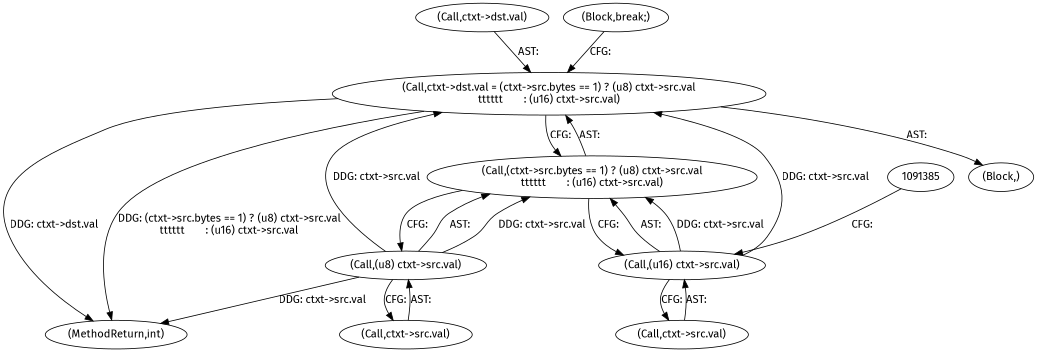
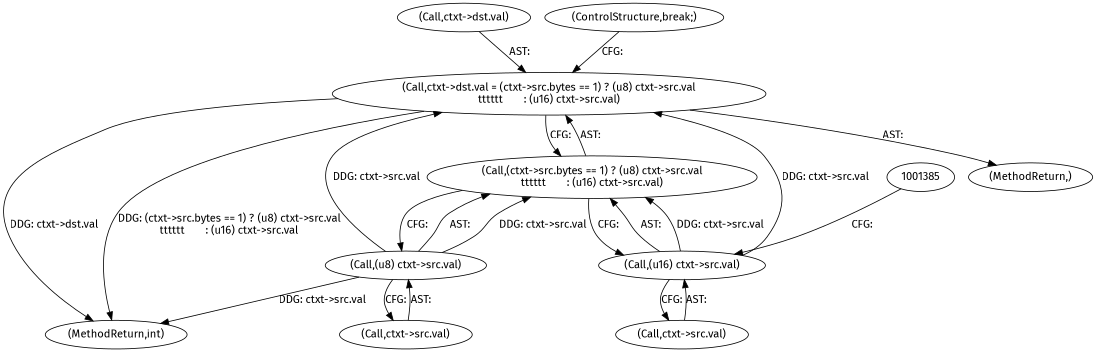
node "(Block,break;)": label "(Block,break;)" -> "(ControlStructure,break;)"
node "1091385": label "1091385" -> "1001385"
node "(Block,)": label "(Block,)" -> "(MethodReturn,)"
